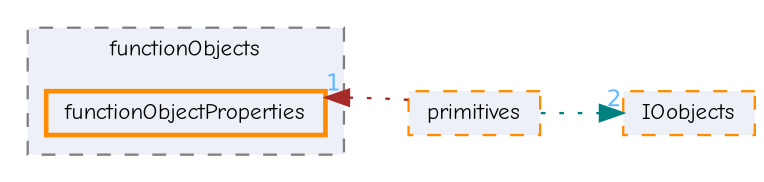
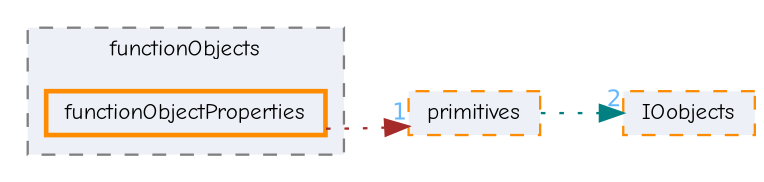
edge "primitives" -> "functionObjectProperties": reversed
